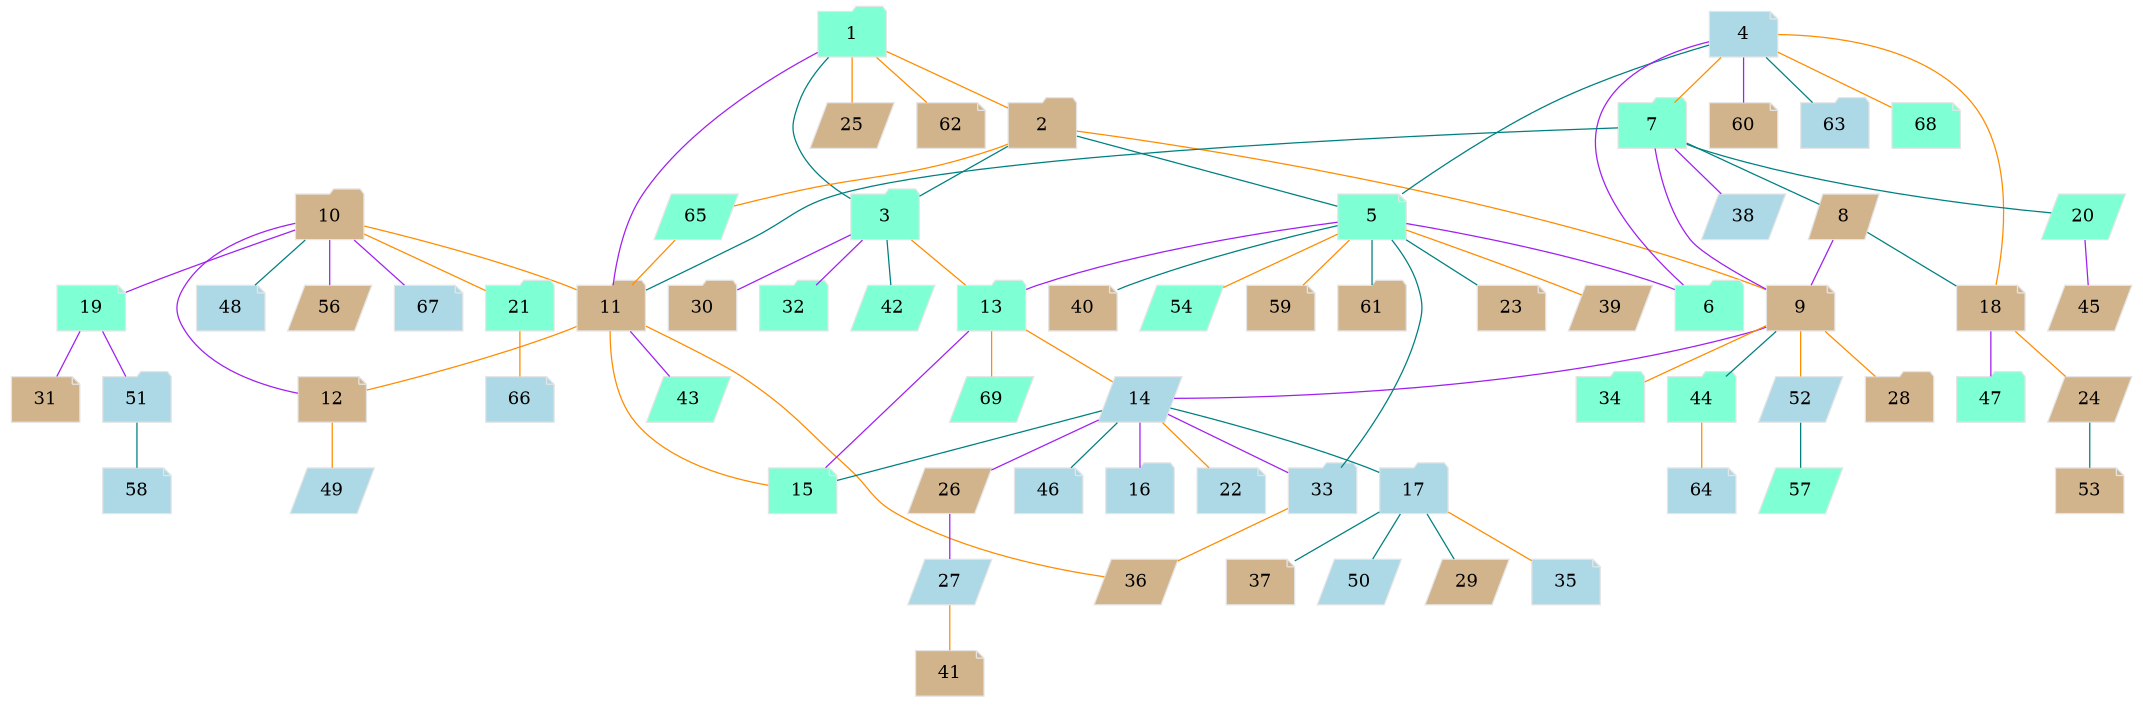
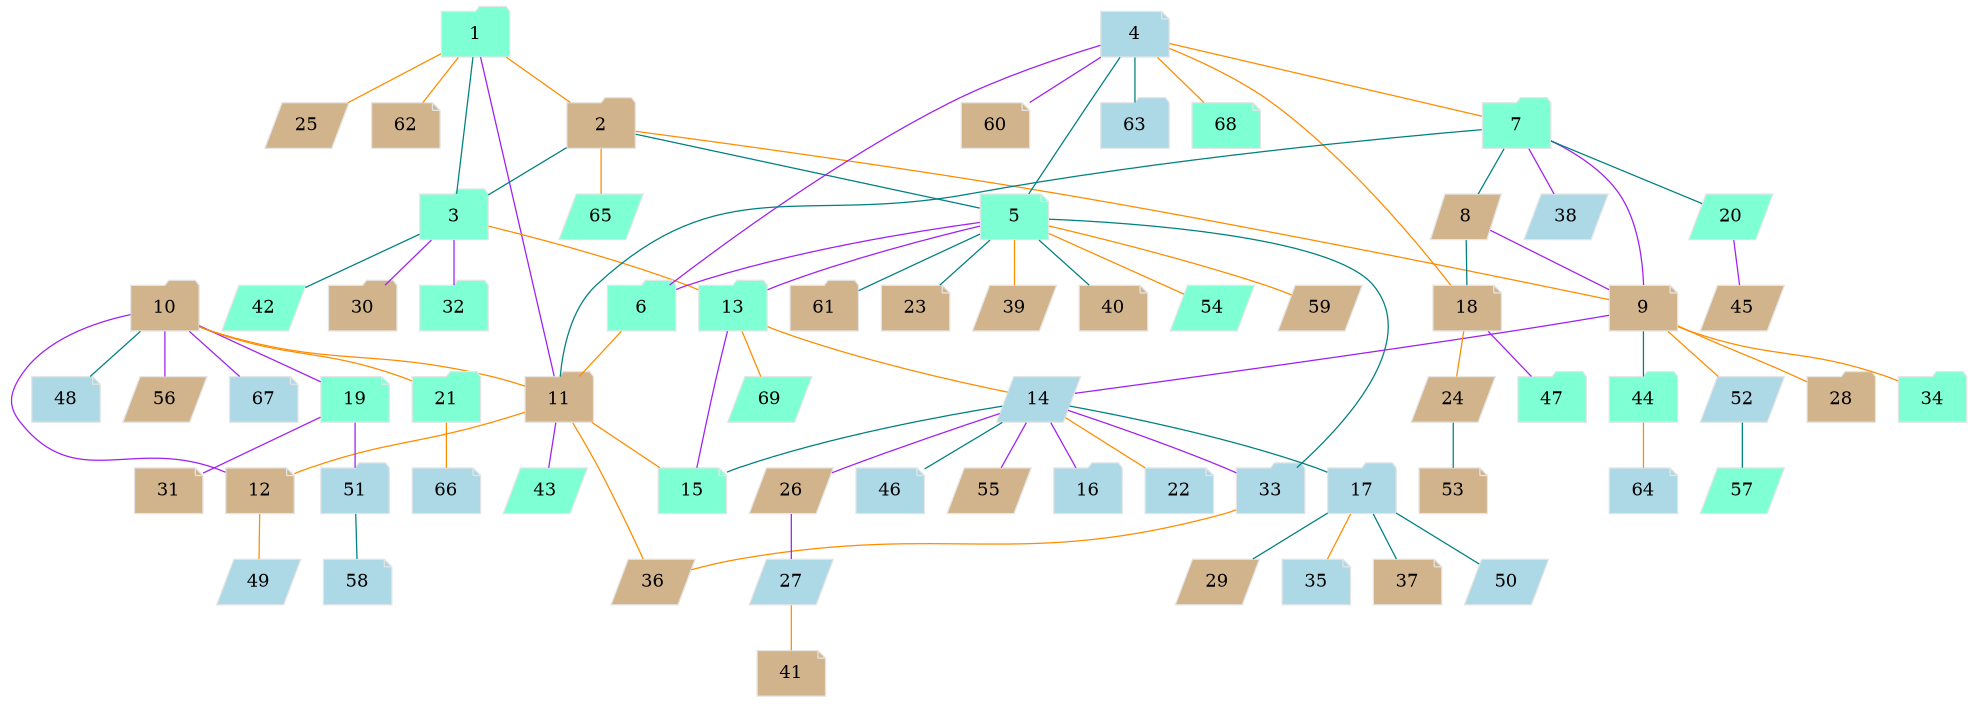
edge "65" -- "11": now "6" -- "11"
node "59": shape note -> parallelogram
node "55": added
